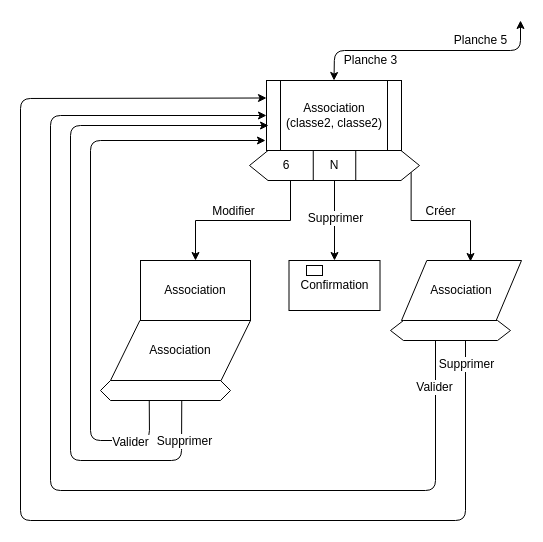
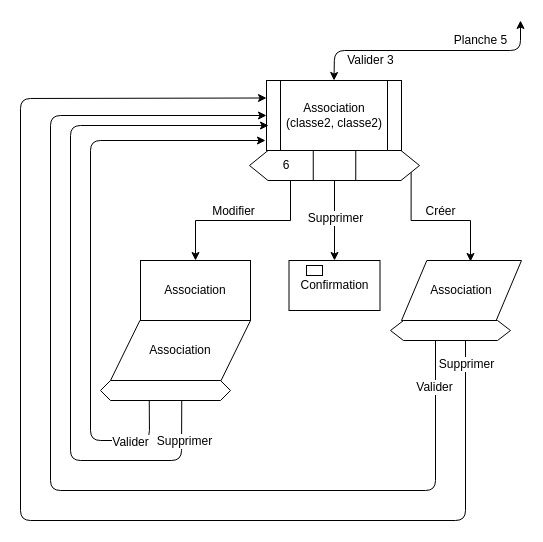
node "Planche 3": label "Planche 3" -> "Valider 3"
node "N": removed
